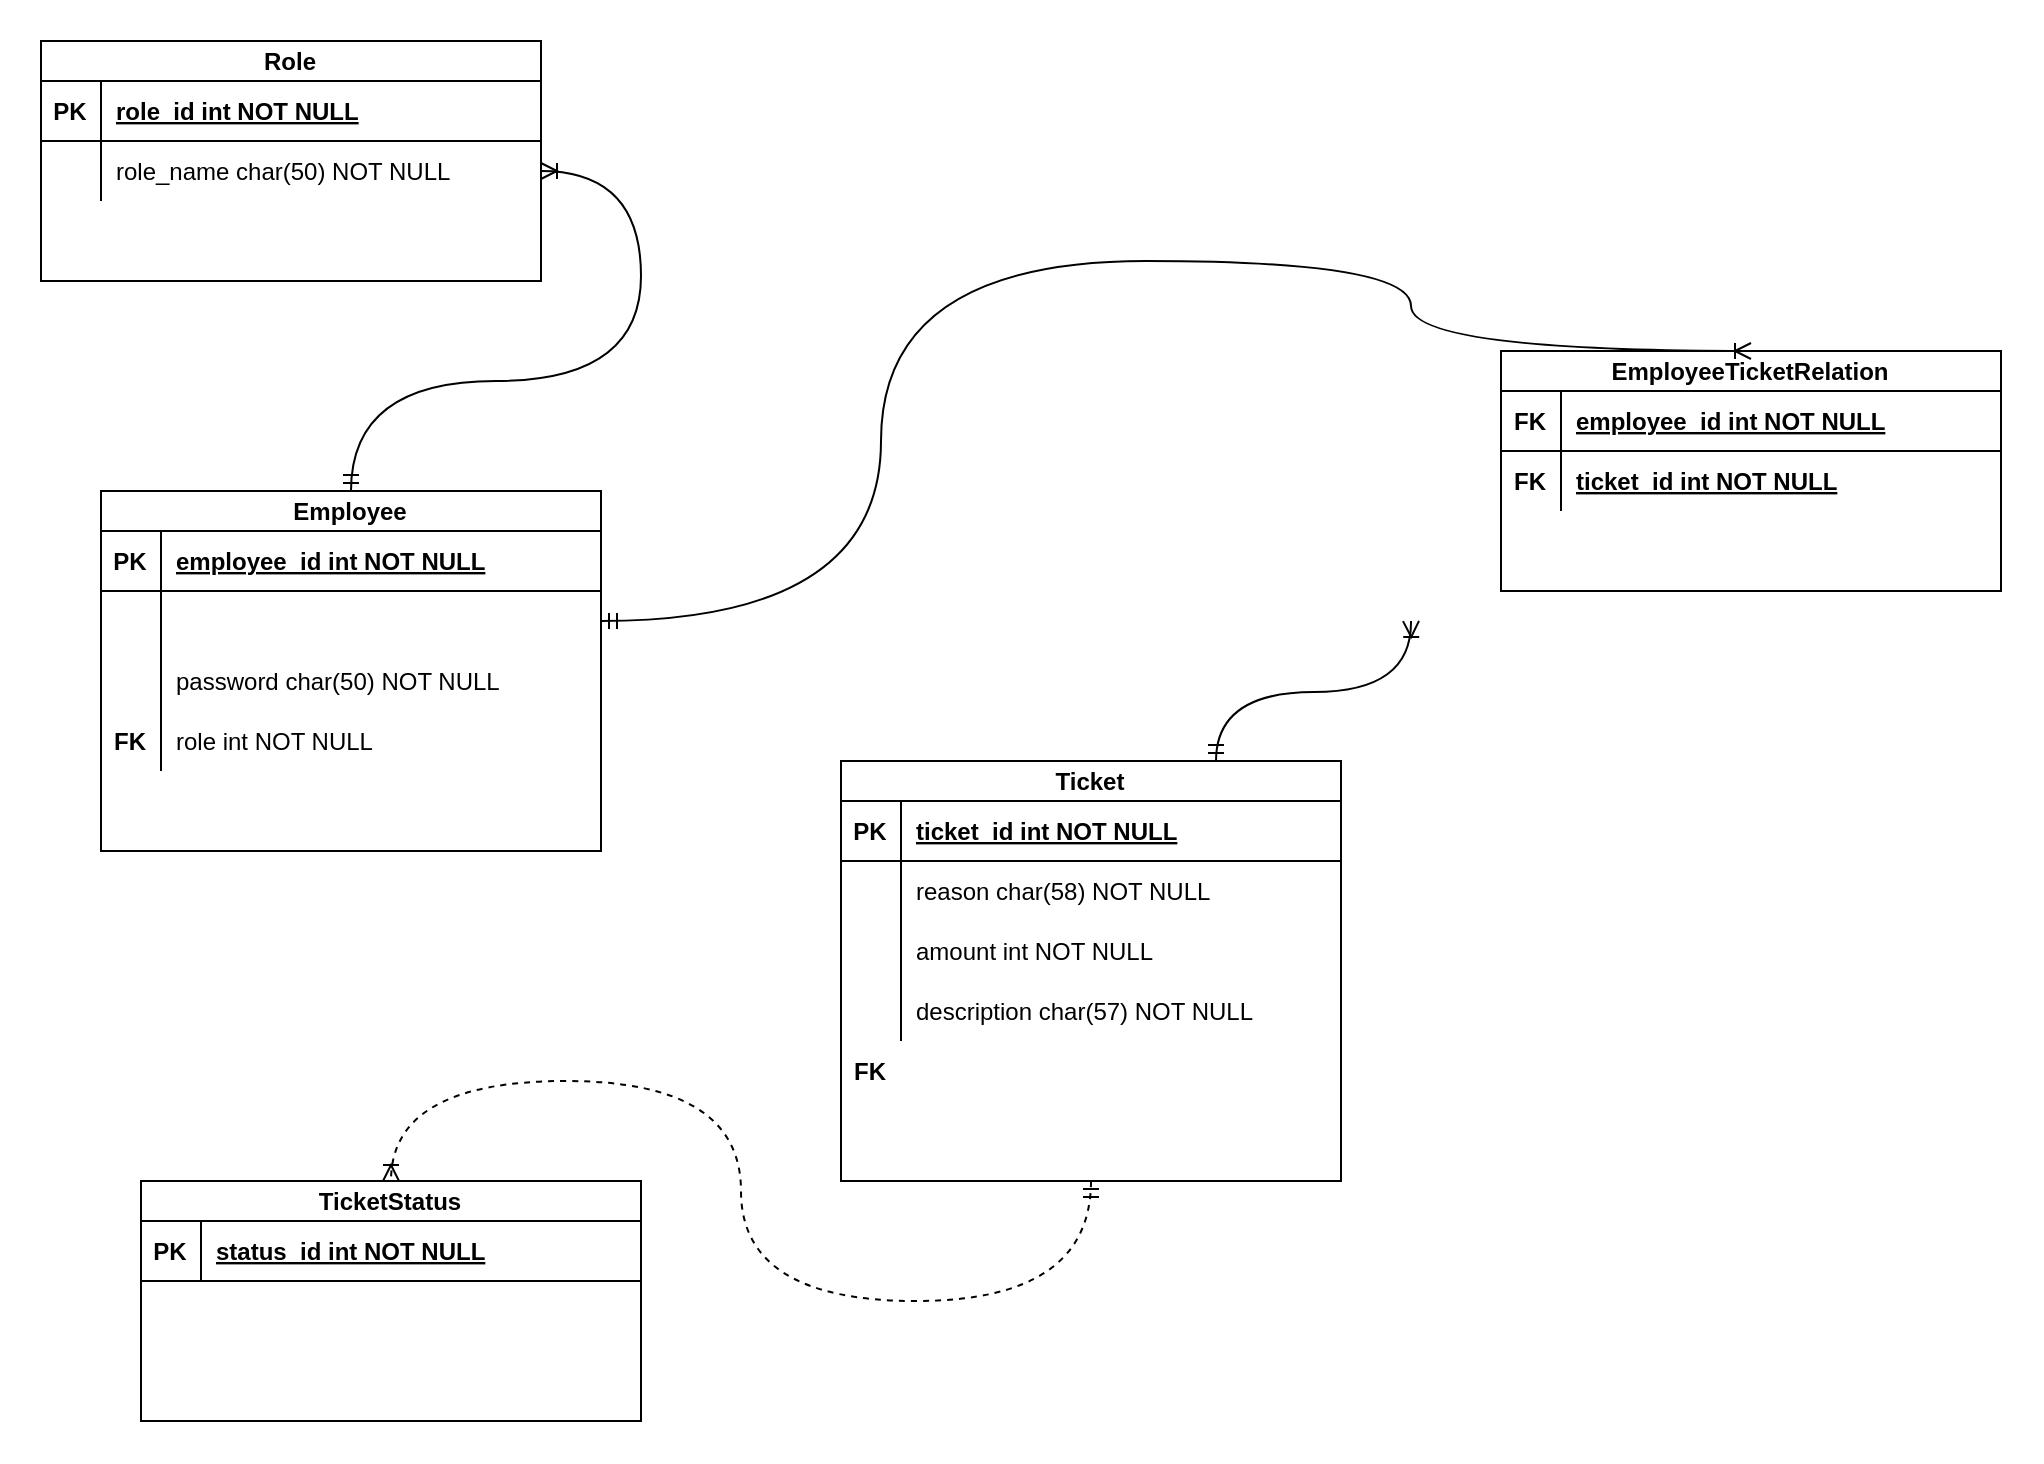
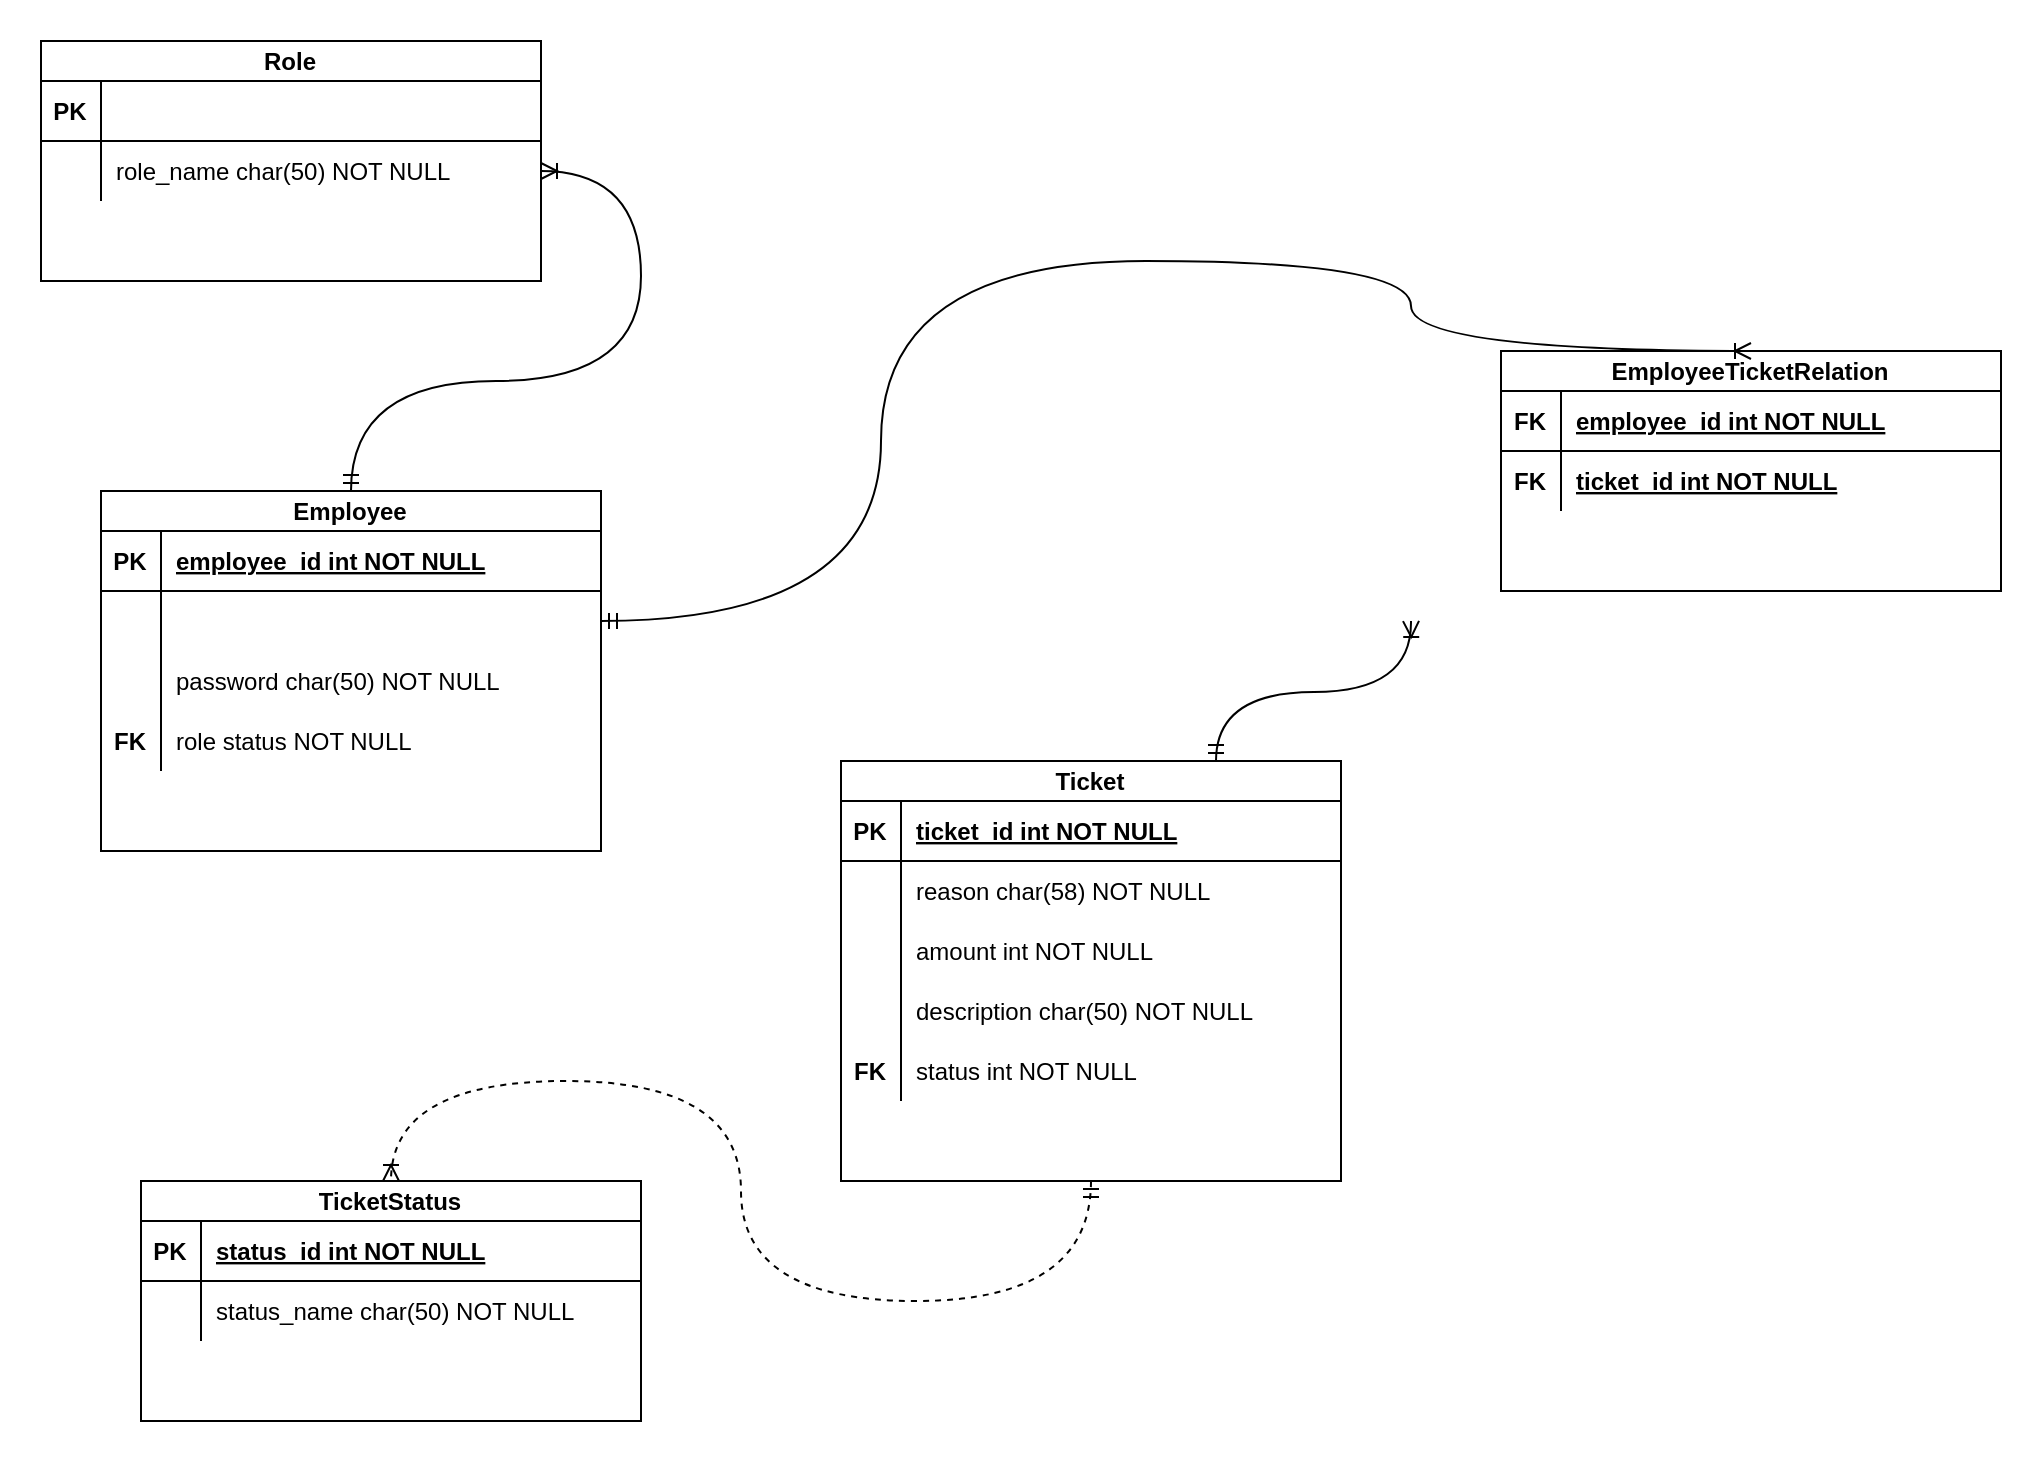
node "role_id int NOT NULL": removed
node "role int NOT NULL": label "role int NOT NULL" -> "role status NOT NULL"
node "description char(57) NOT NULL": label "description char(57) NOT NULL" -> "description char(50) NOT NULL"
node "status int NOT NULL": added
node "status_name char(50) NOT NULL": added
